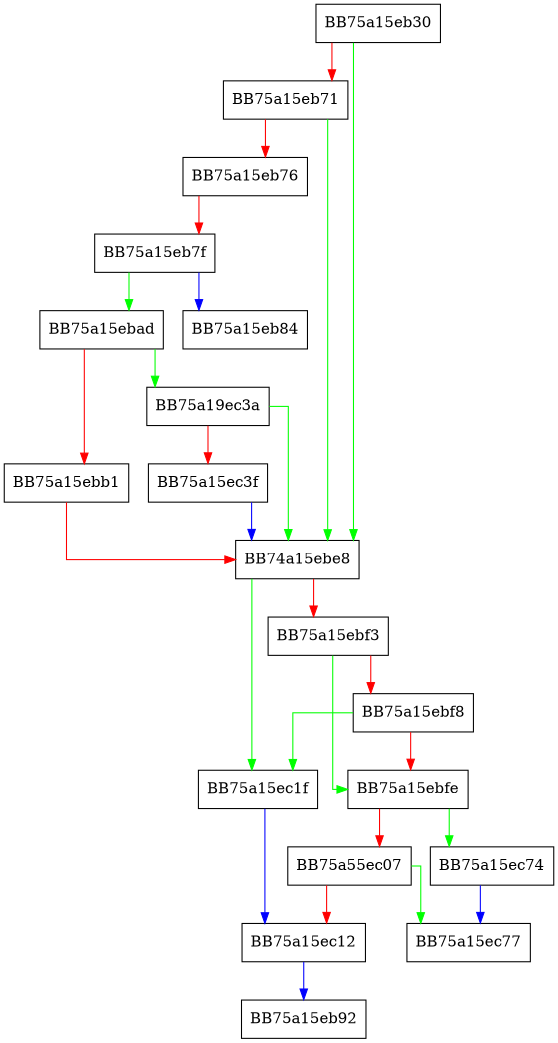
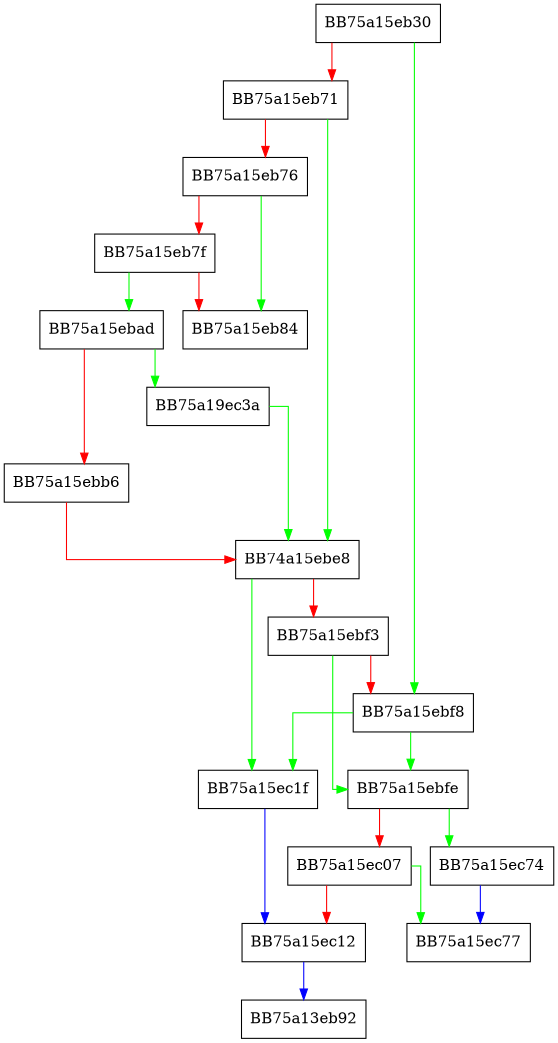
edge "BB75a15eb76" -> "BB75a15eb84": added
edge "BB75a15eb7f" -> "BB75a15eb84": color blue -> red
edge "BB75a15eb30" -> "BB74a15ebe8": now "BB75a15eb30" -> "BB75a15ebf8"
node "BB75a15ebb1": label "BB75a15ebb1" -> "BB75a15ebb6"
node "BB75a15ec3f": removed
edge "BB75a15ebf8" -> "BB75a15ebfe": color red -> green
node "BB75a55ec07": label "BB75a55ec07" -> "BB75a15ec07"
node "BB75a15eb92": label "BB75a15eb92" -> "BB75a13eb92"
